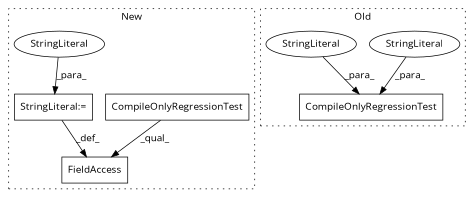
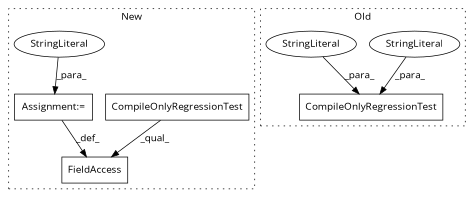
node "StringLiteral:=": label "StringLiteral:=" -> "Assignment:="
